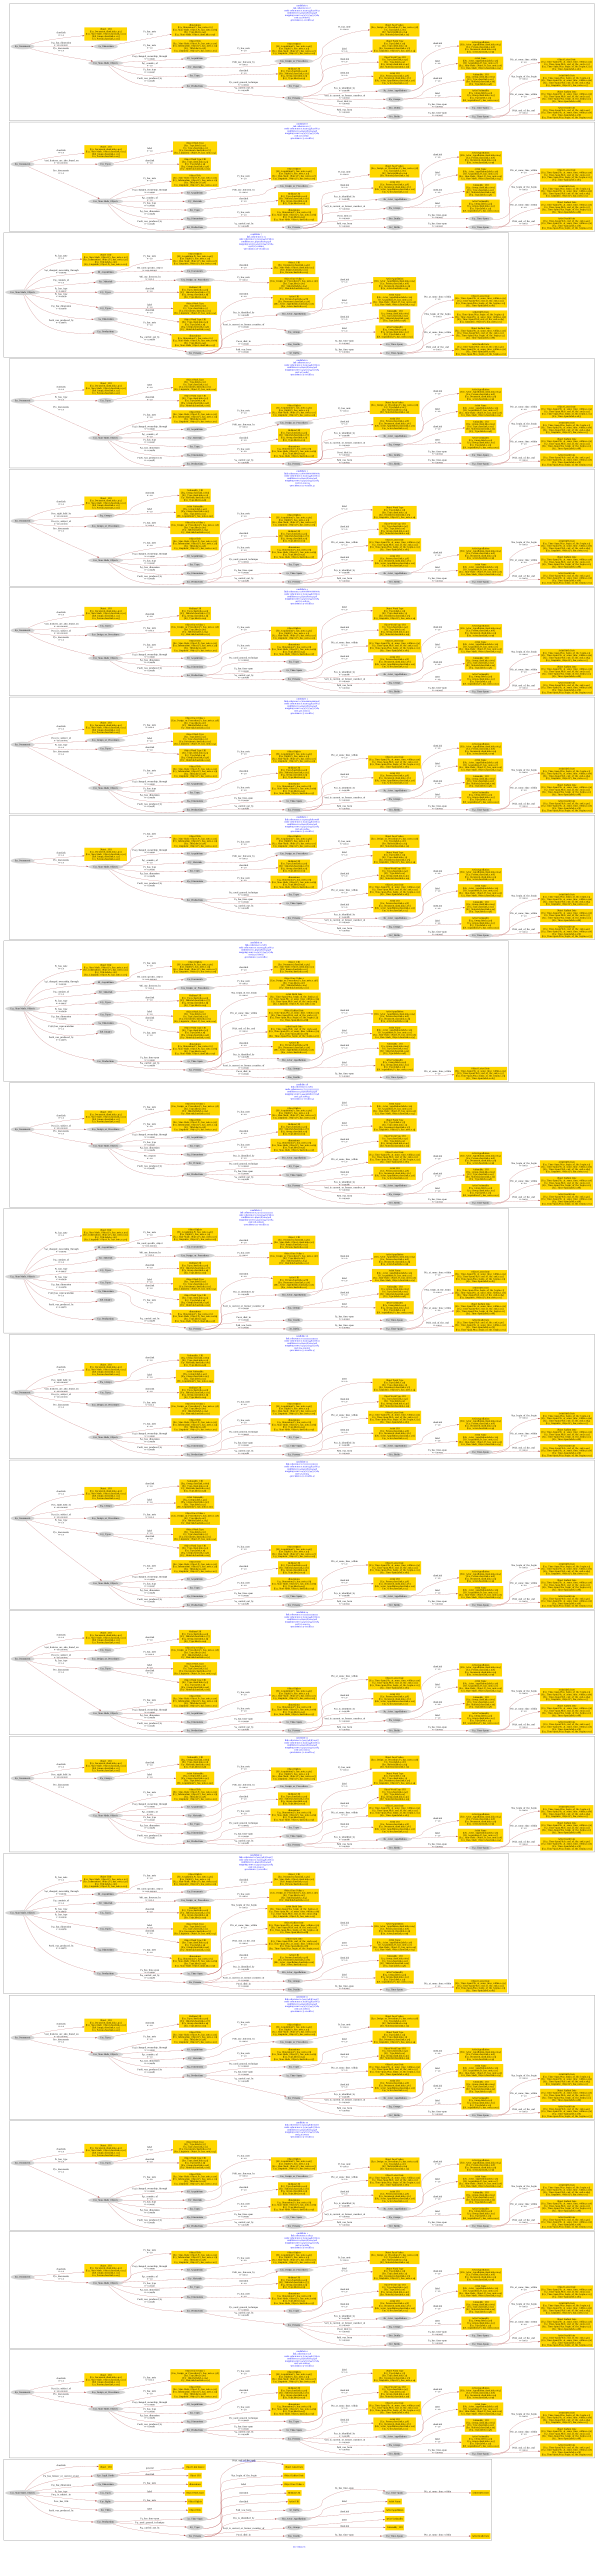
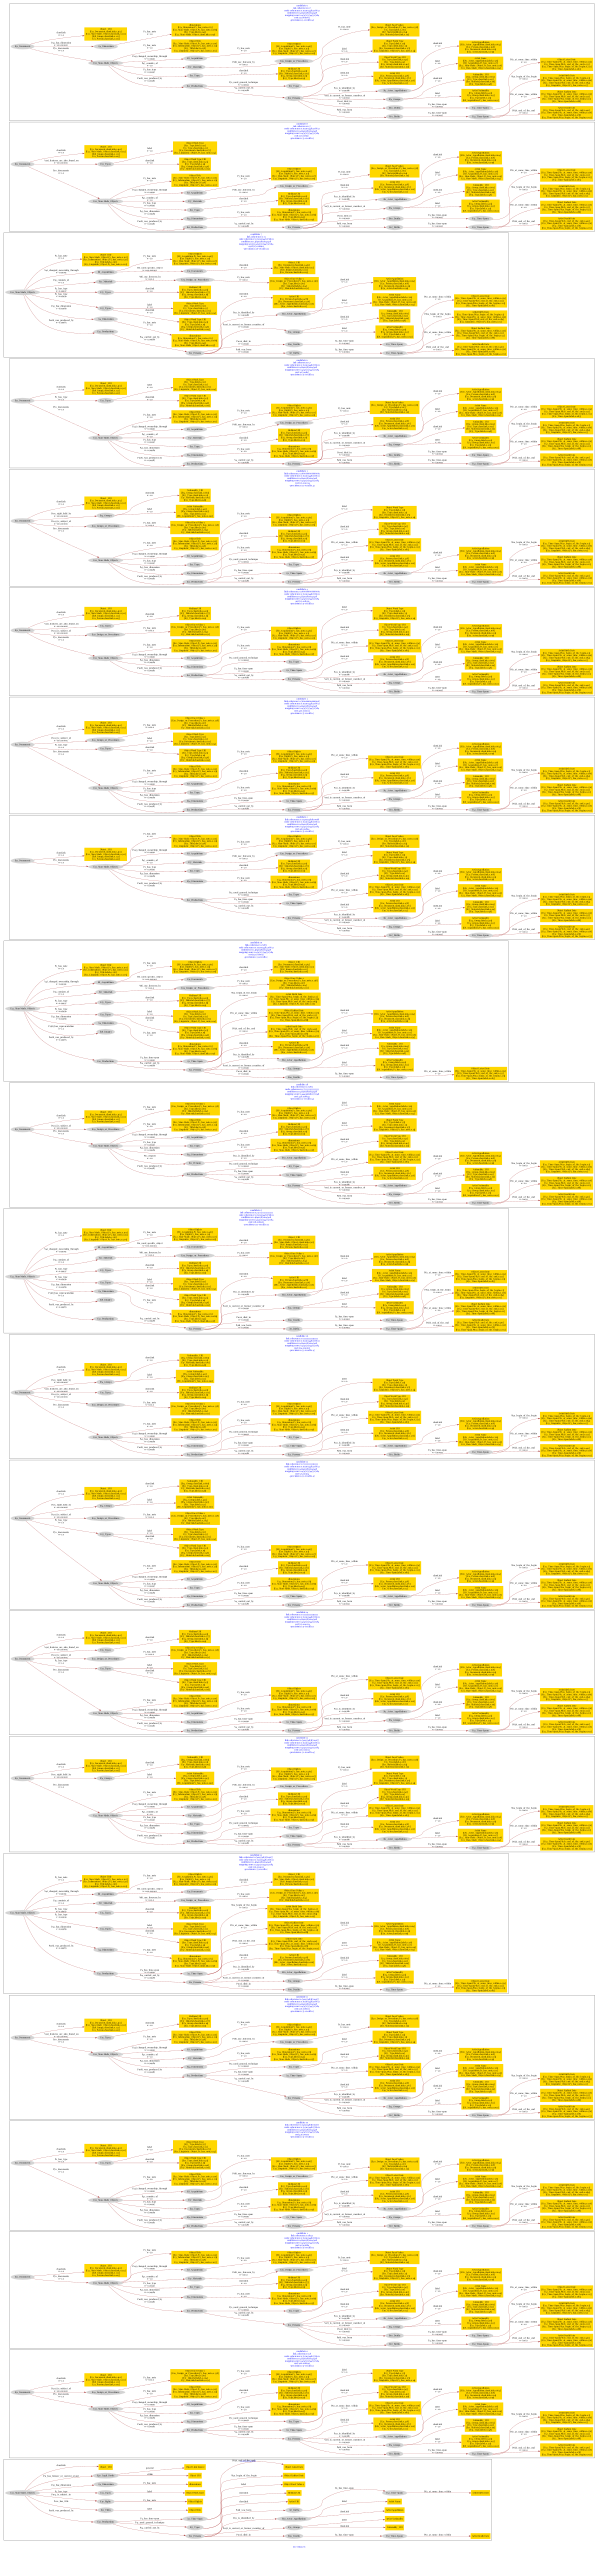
edge "E40_Legal_Body1" -> "Object URI": label "classLink" -> "within"
node "Object Facet Value 1": label "Object Facet Value 1" -> "Object Facet Value 9"
